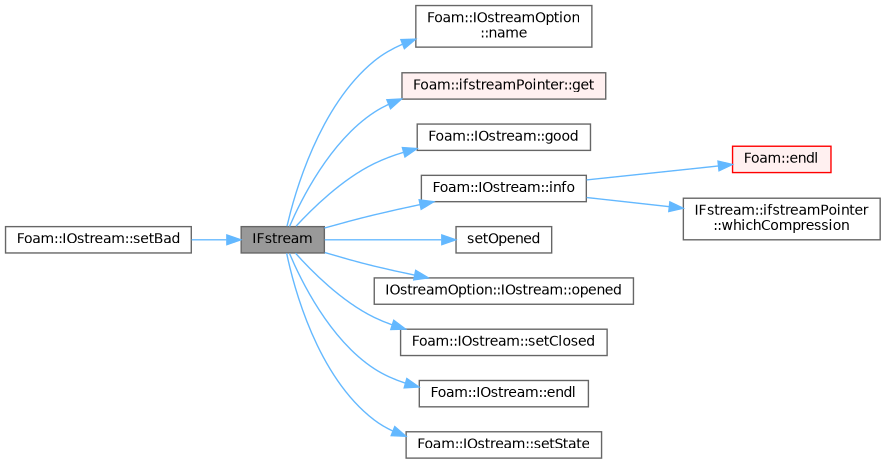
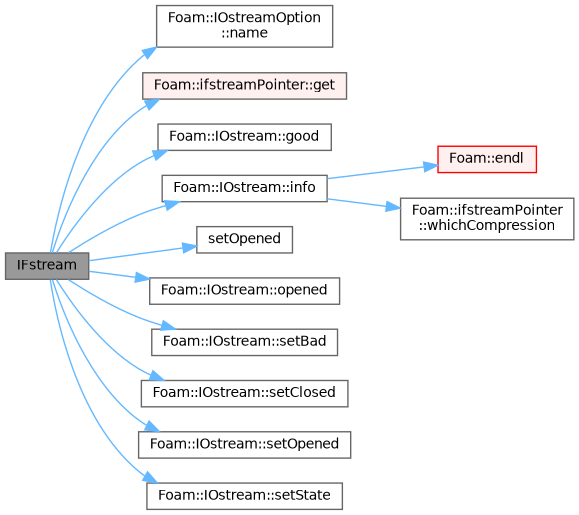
node "IFstream::ifstreamPointer ::whichCompression": label "IFstream::ifstreamPointer ::whichCompression" -> "Foam::ifstreamPointer ::whichCompression"
edge "Foam::IOstream::setBad" -> "IFstream": reversed
node "IOstreamOption::IOstream::opened": label "IOstreamOption::IOstream::opened" -> "Foam::IOstream::opened"
node "Foam::IOstream::endl": label "Foam::IOstream::endl" -> "Foam::IOstream::setOpened"
